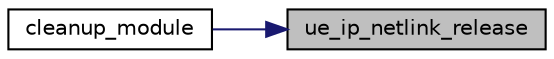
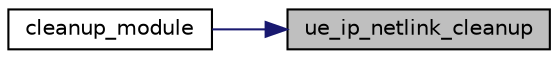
node "ue_ip_netlink_release": label "ue_ip_netlink_release" -> "ue_ip_netlink_cleanup"
